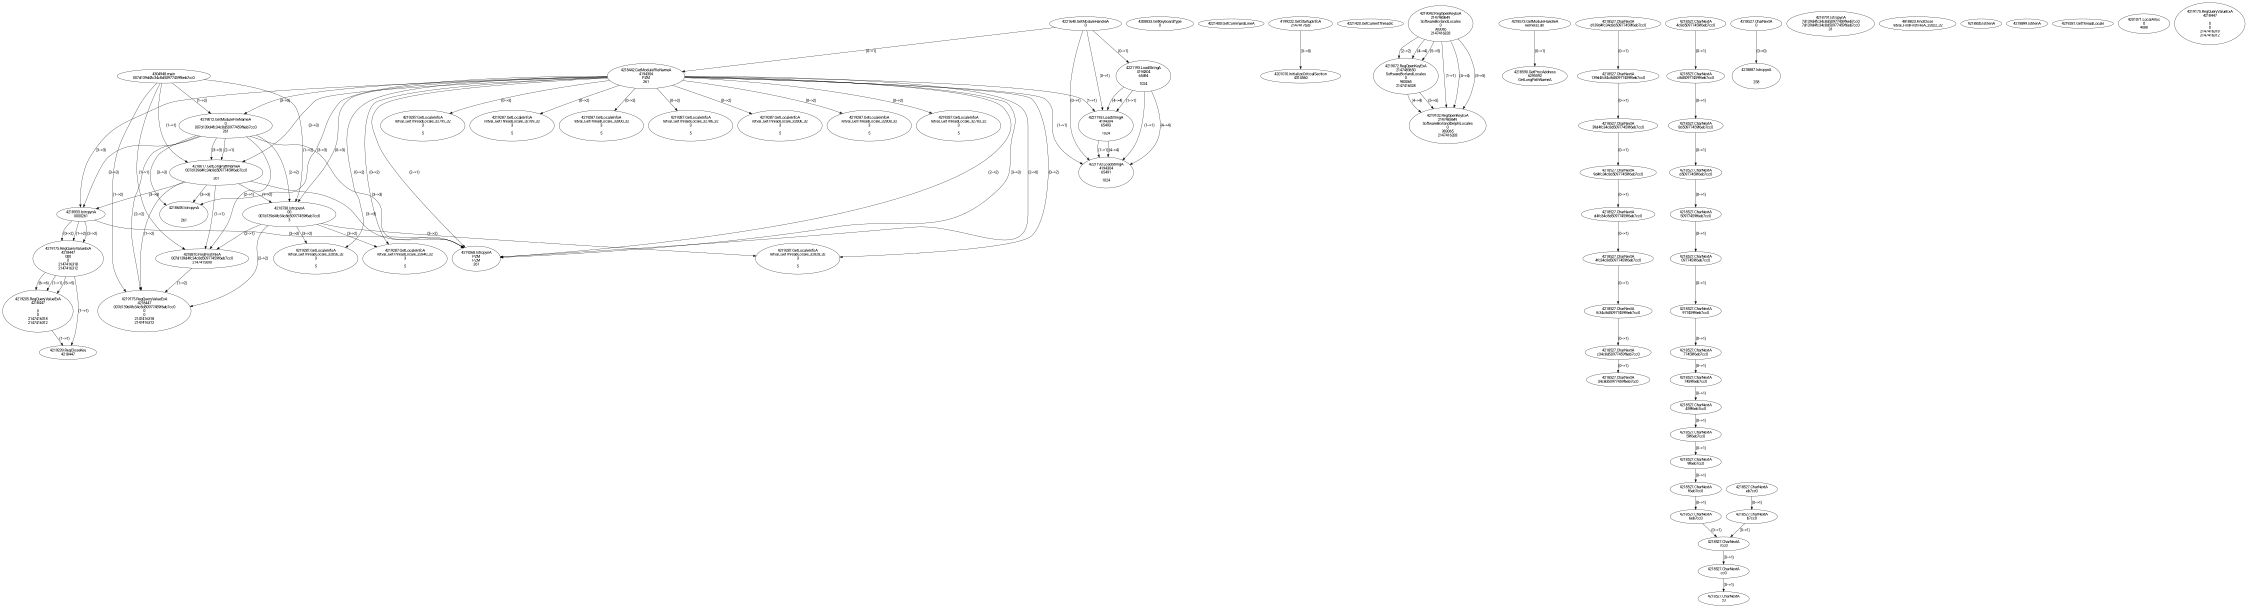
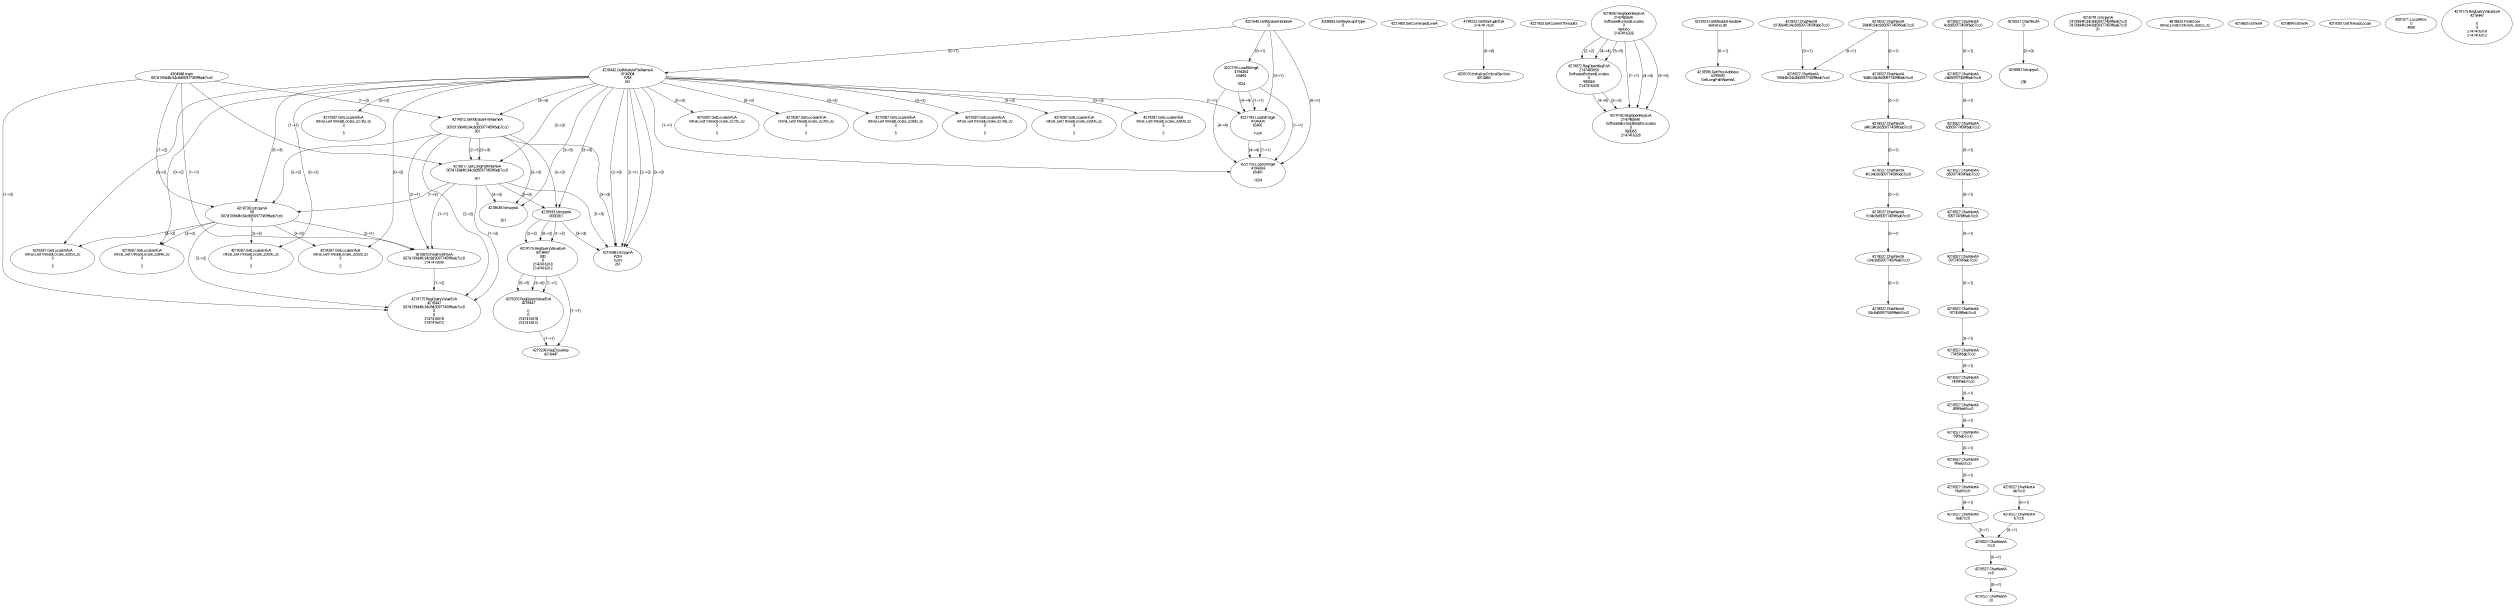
edge "4218527.CharNextA 139d4fc34c8d50977459f6eb7cc0" -> "4218527.CharNextA 39d4fc34c8d50977459f6eb7cc0": reversed
node "4219287.GetLocaleInfoA retval_GetThreadLocale_32850_32 3 5": added
